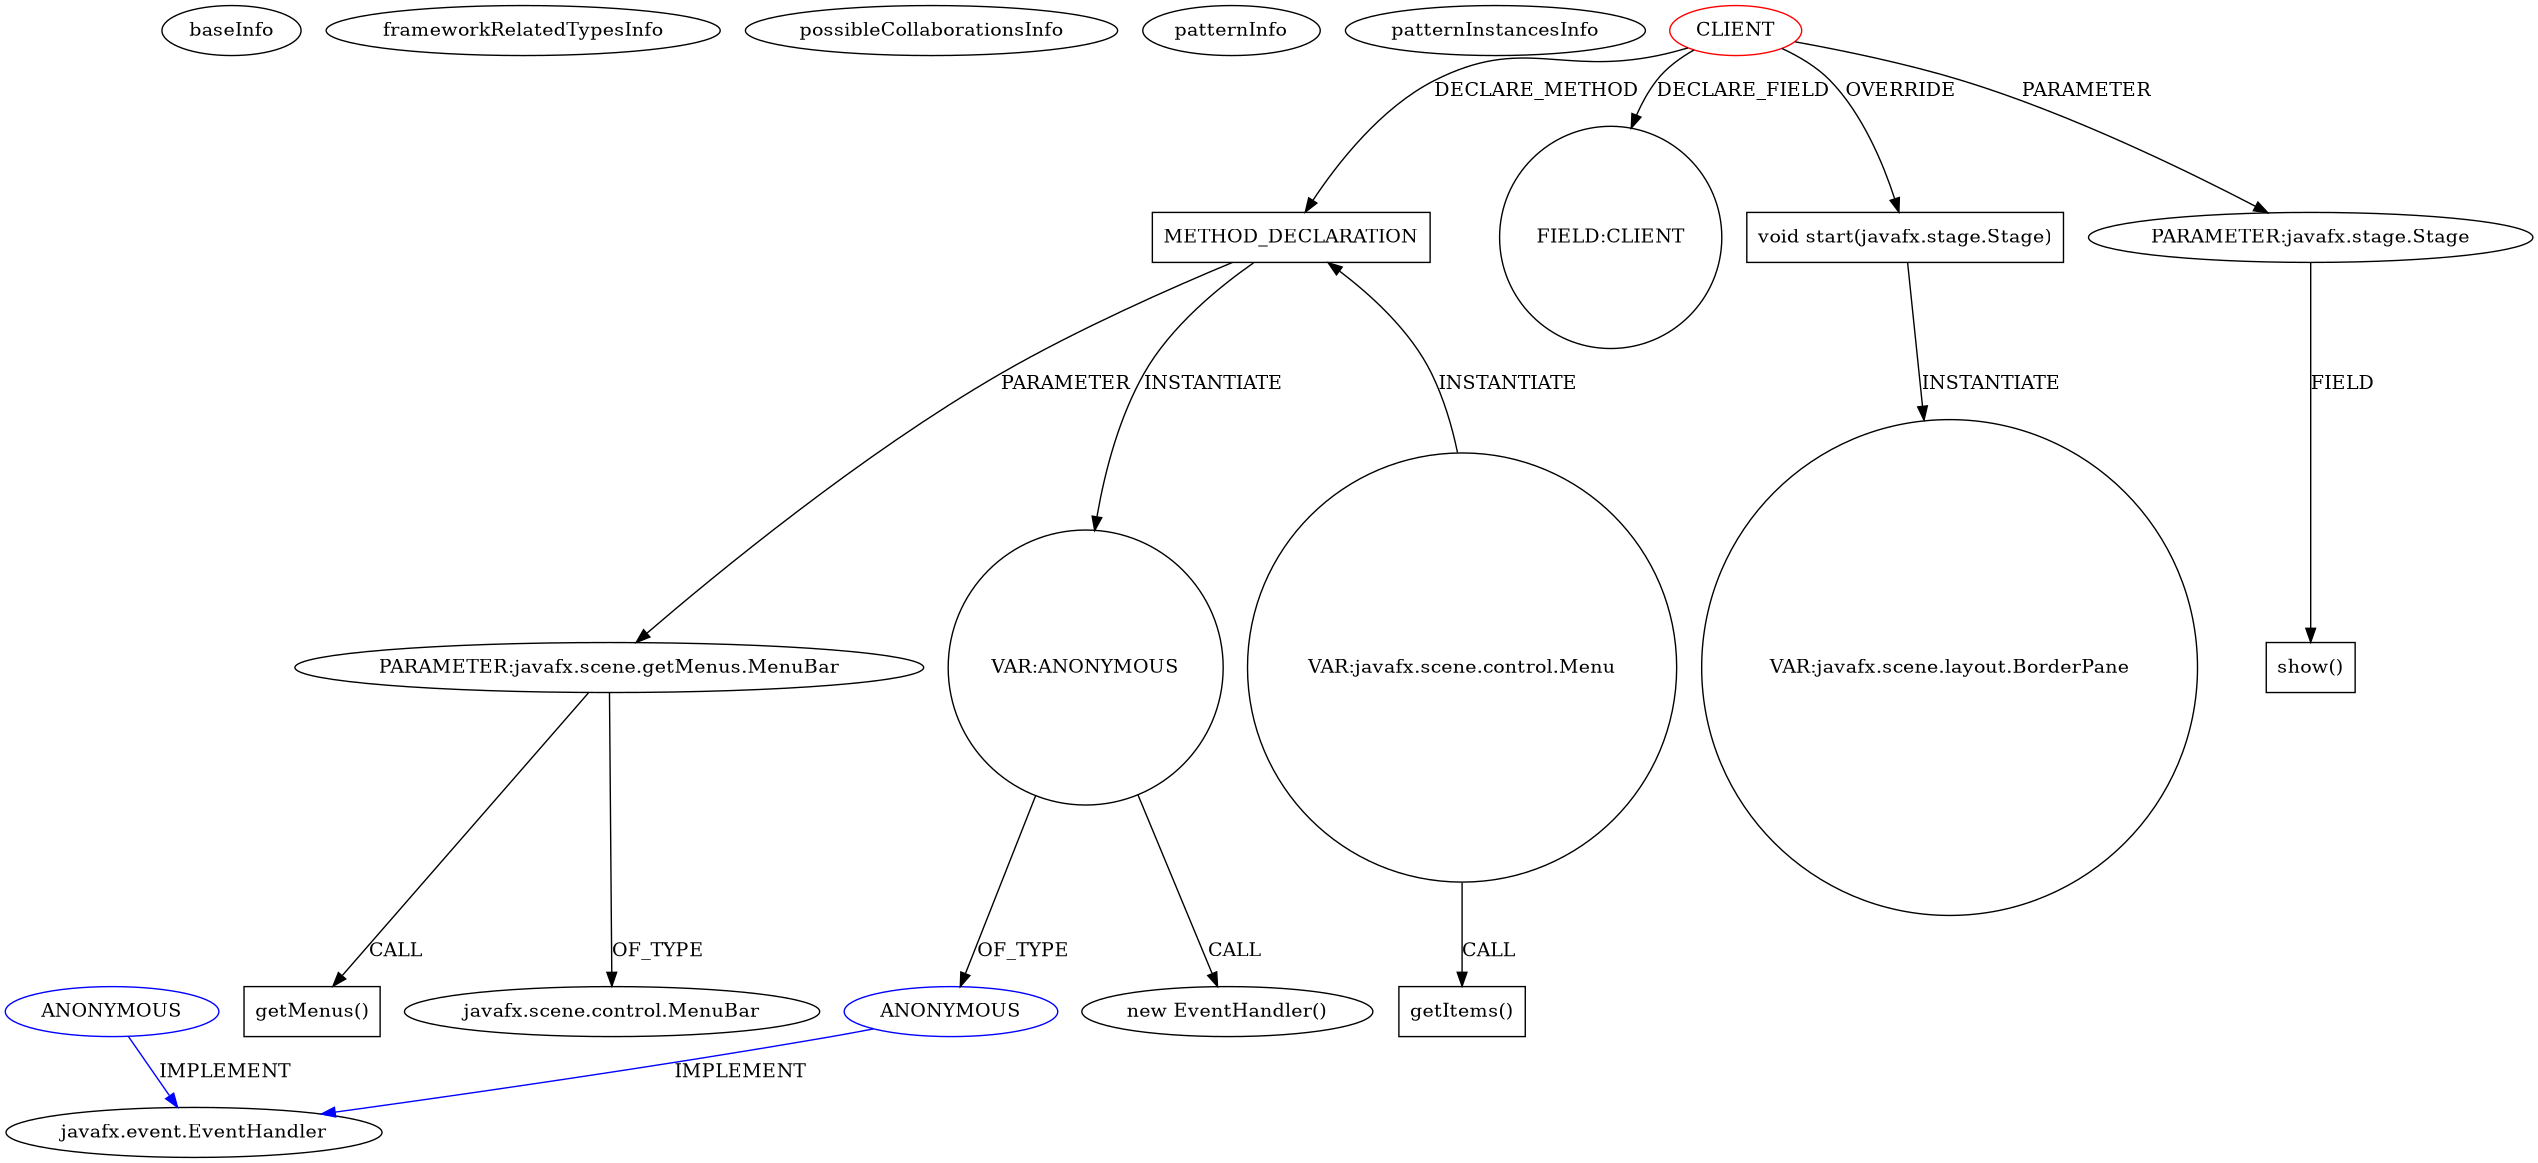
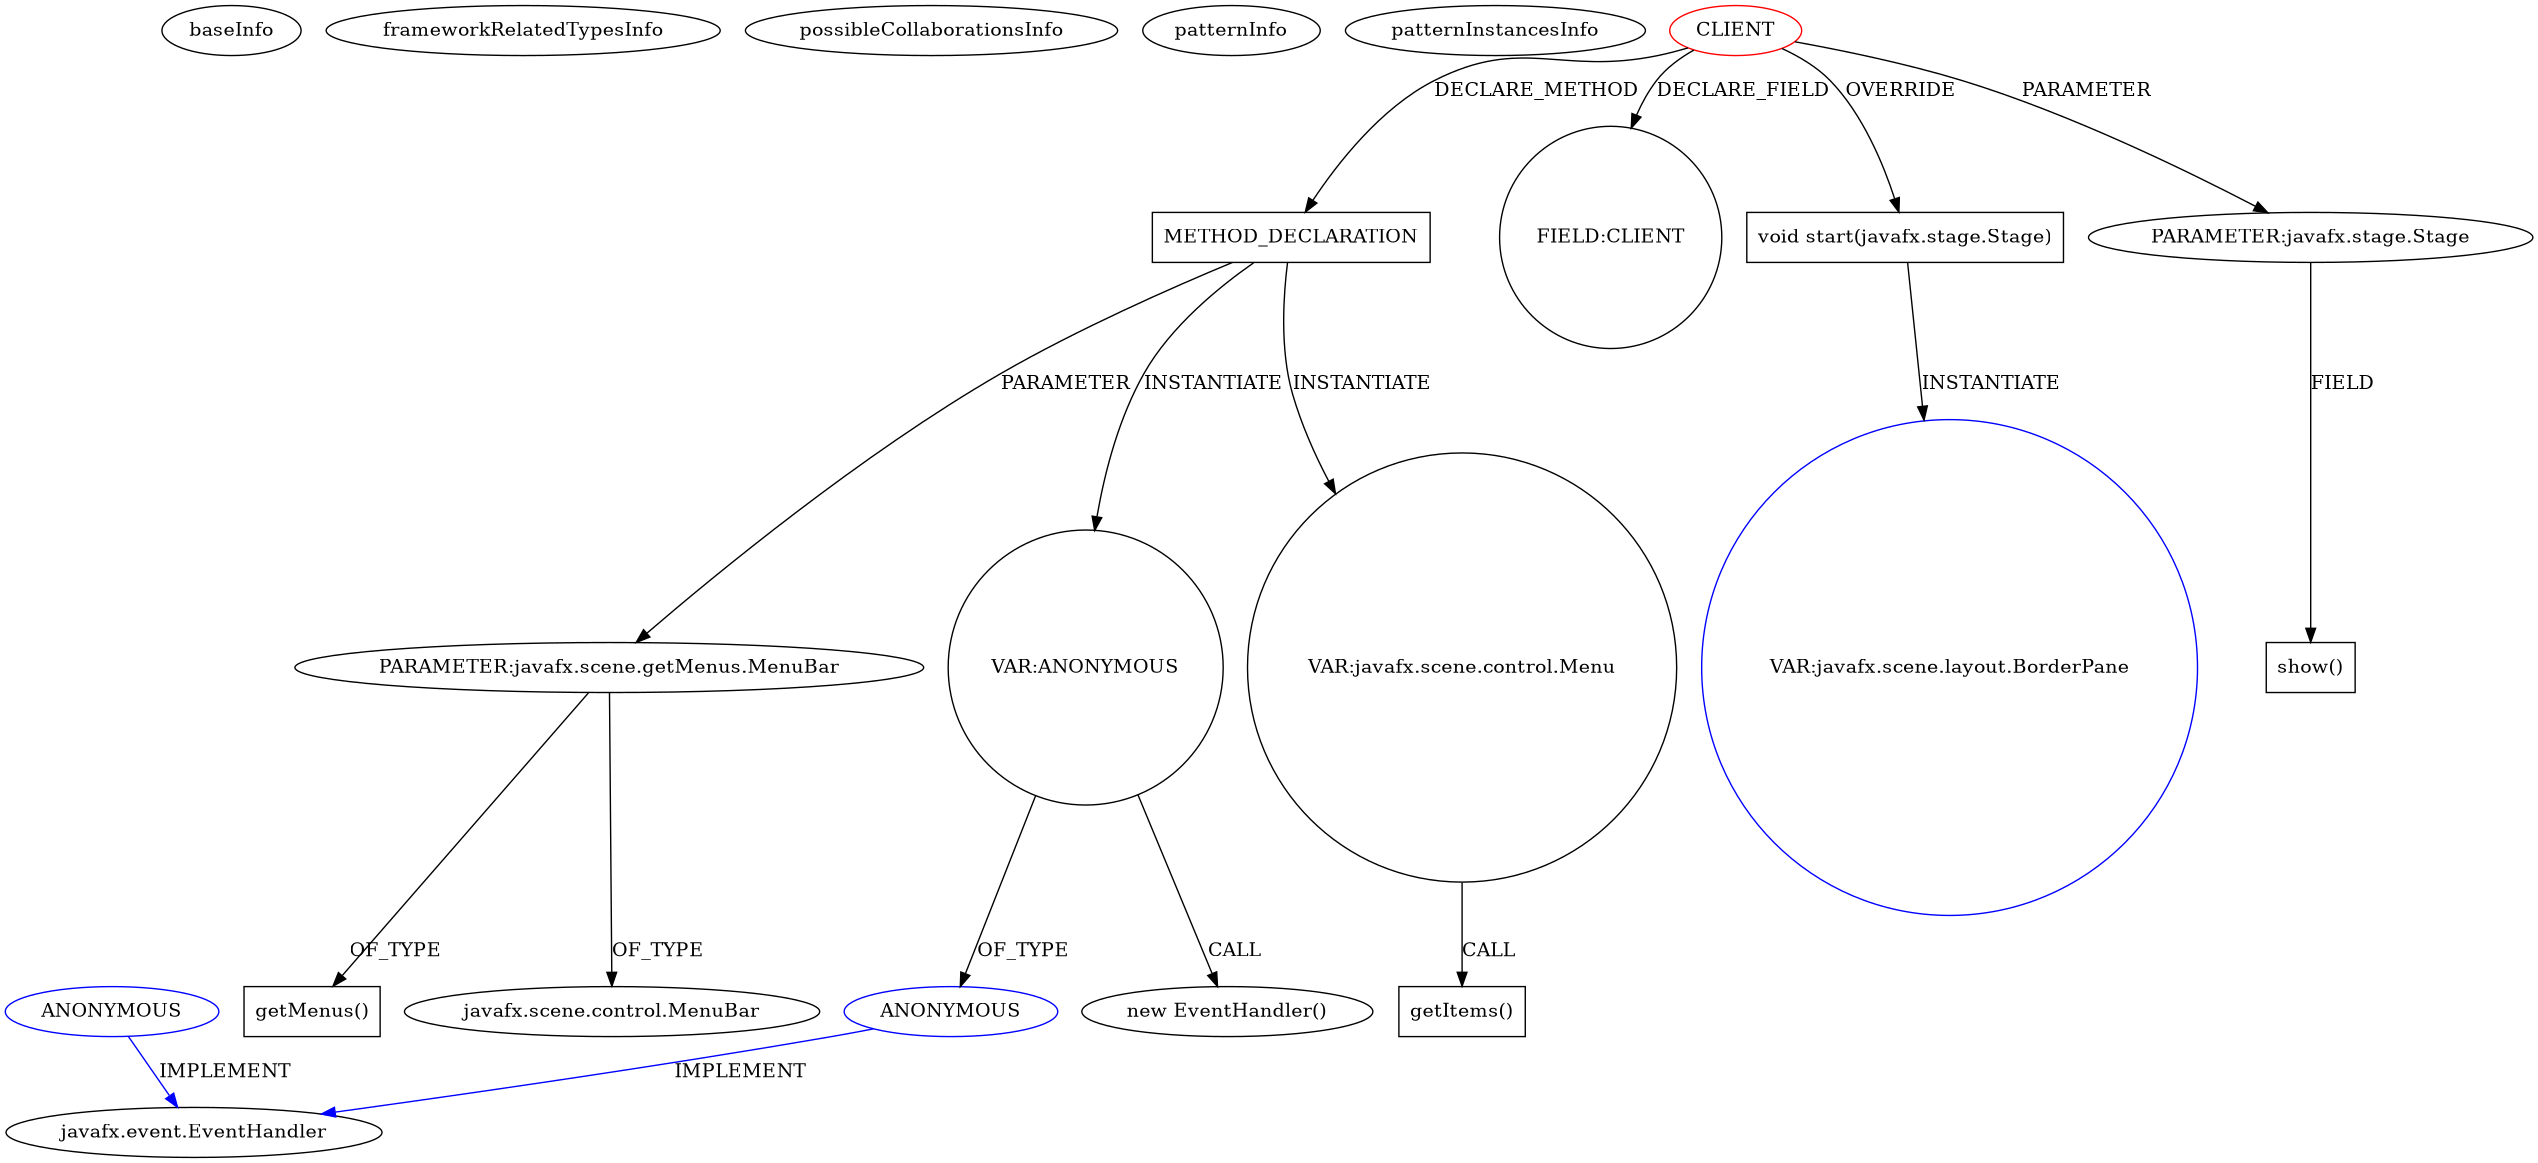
edge "VAR:javafx.scene.control.Menu" -> "METHOD_DECLARATION": reversed
node "VAR:javafx.scene.layout.BorderPane": color black -> blue
edge "PARAMETER:javafx.scene.getMenus.MenuBar" -> "getMenus()": label "CALL" -> "OF_TYPE"
